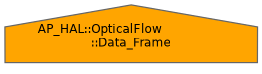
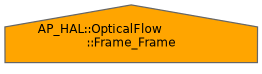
node "AP_HAL::OpticalFlow ::Data_Frame": label "AP_HAL::OpticalFlow ::Data_Frame" -> "AP_HAL::OpticalFlow ::Frame_Frame"
